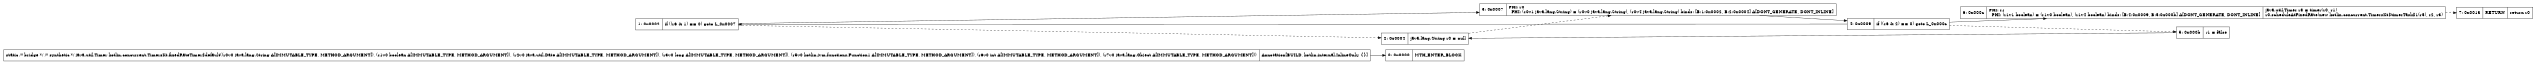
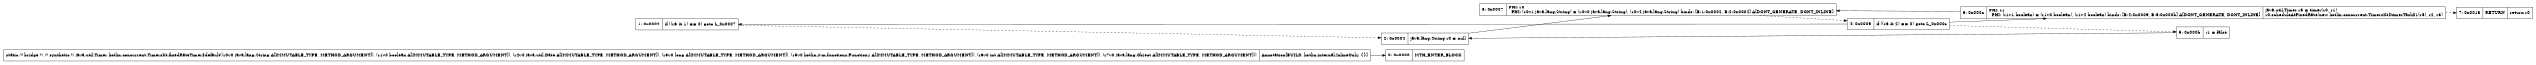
edge "1: 0x0002" -> "3: 0x0007": now "6: 0x000c" -> "3: 0x0007"
edge "3: 0x0007" -> "4: 0x0009": style solid -> dashed
edge "2: 0x0004" -> "3: 0x0007": style dashed -> solid
